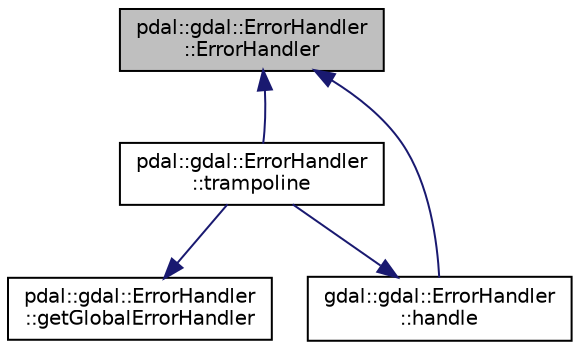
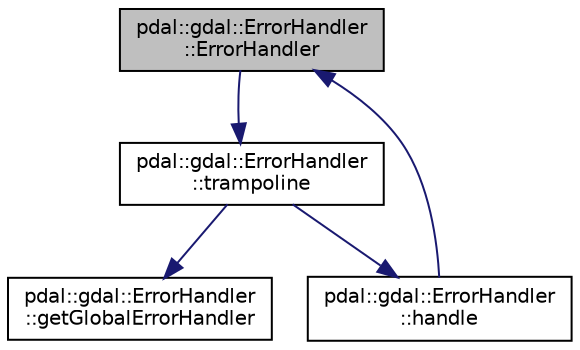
edge "pdal::gdal::ErrorHandler ::trampoline" -> "pdal::gdal::ErrorHandler ::ErrorHandler": reversed
node "gdal::gdal::ErrorHandler ::handle": label "gdal::gdal::ErrorHandler ::handle" -> "pdal::gdal::ErrorHandler ::handle"
